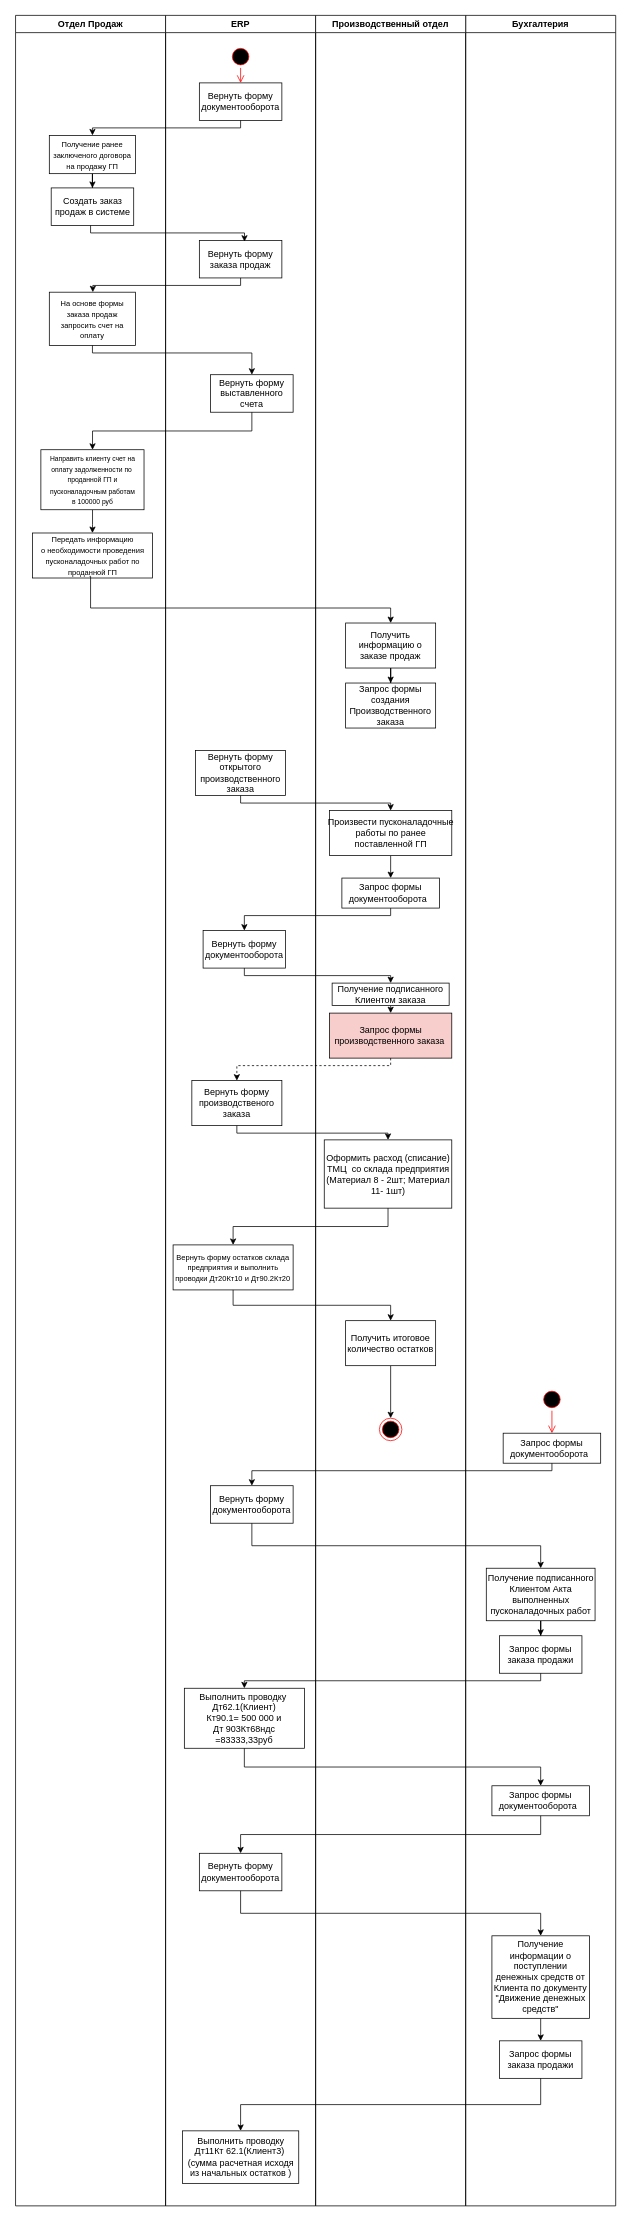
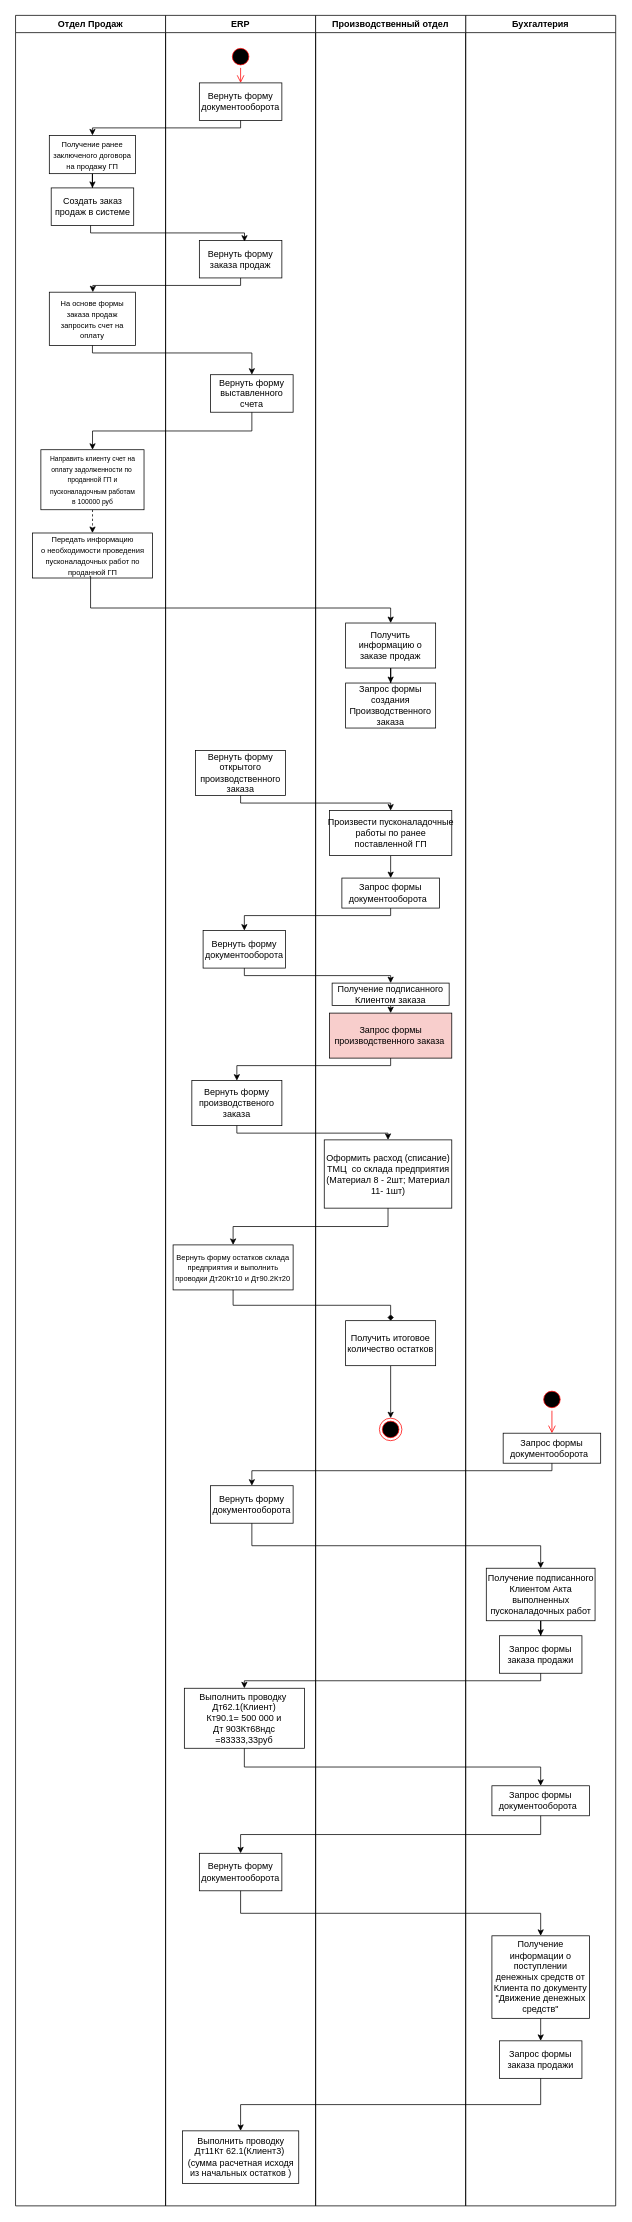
edge "Направить клиенту счет на оплату задолженности по проданной ГП и пусконаладочным работам в 100000 руб" -> "Передать информацию о необходимости проведения пусконаладочных работ по проданной ГП": style solid -> dashed
edge "Запрос формы производственного заказа" -> "Вернуть форму производственого заказа": style dashed -> solid
edge "Вернуть форму остатков склада предприятия и выполнить проводки Дт20Кт10 и Дт90.2Кт20" -> "Получить итоговое количество остатков": arrowhead classic -> diamond
